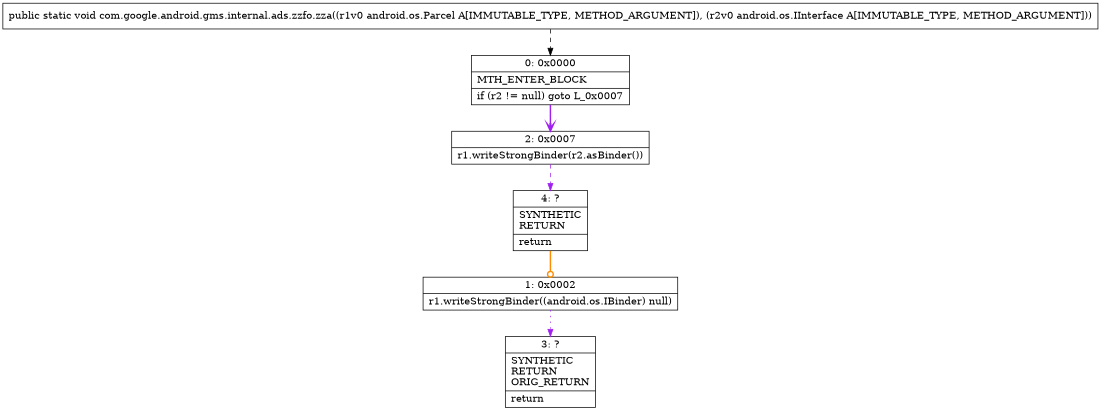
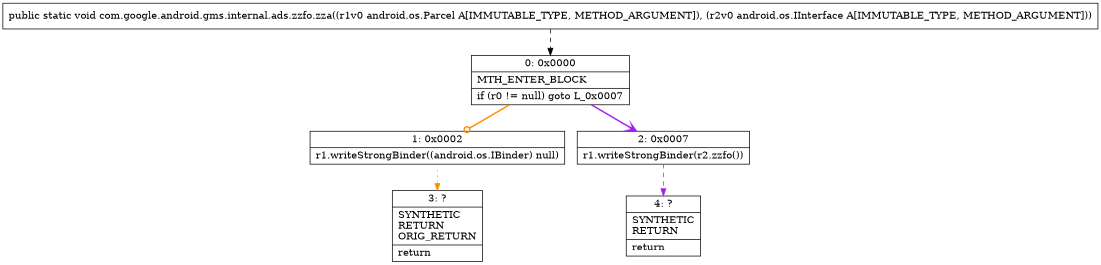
node "0: 0x0000": text "if (r2 != null) goto L_0x0007" -> "if (r0 != null) goto L_0x0007"
node "2: 0x0007": text "r1.writeStrongBinder(r2.asBinder())" -> "r1.writeStrongBinder(r2.zzfo())"
edge "4: ?" -> "1: 0x0002": now "0: 0x0000" -> "1: 0x0002"
edge "1: 0x0002" -> "3: ?": color purple -> darkorange
